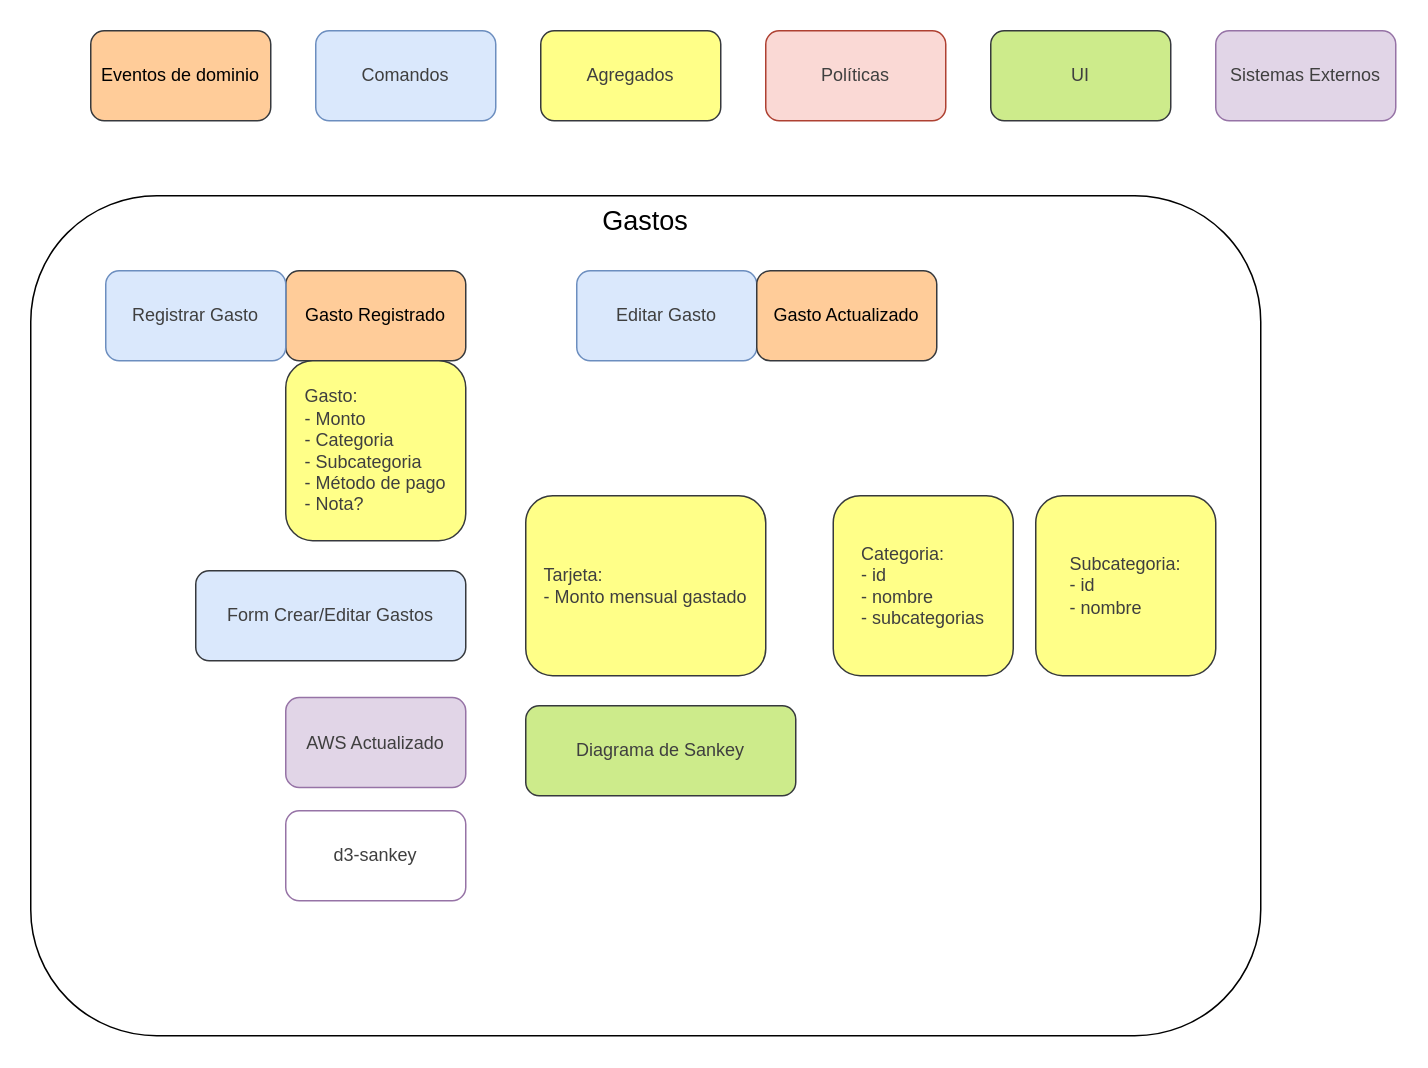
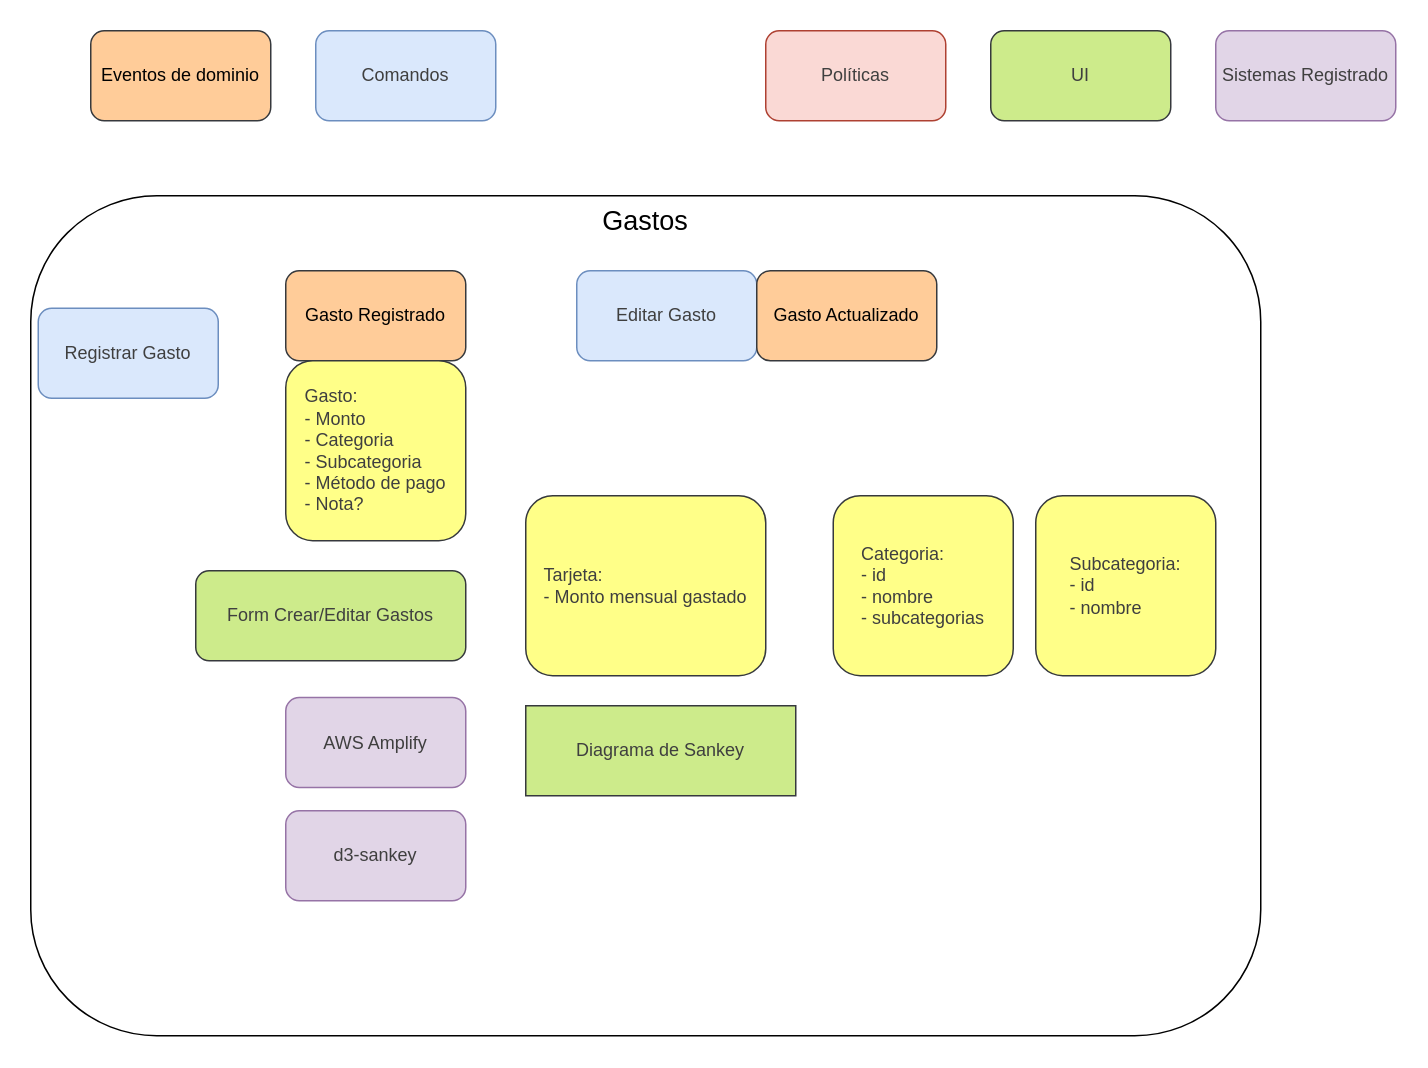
node "Agregados": removed
node "Sistemas Externos": label "Sistemas Externos" -> "Sistemas Registrado"
node "Registrar Gasto": moved (196, 316) -> (128, 353)
node "Form Crear/Editar Gastos": fillcolor #dae8fc -> #cdeb8b
node "AWS Actualizado": label "AWS Actualizado" -> "AWS Amplify"
node "Diagrama de Sankey": shape rounded rectangle -> rectangle
node "d3-sankey": fillcolor #ffffff -> #e1d5e7
